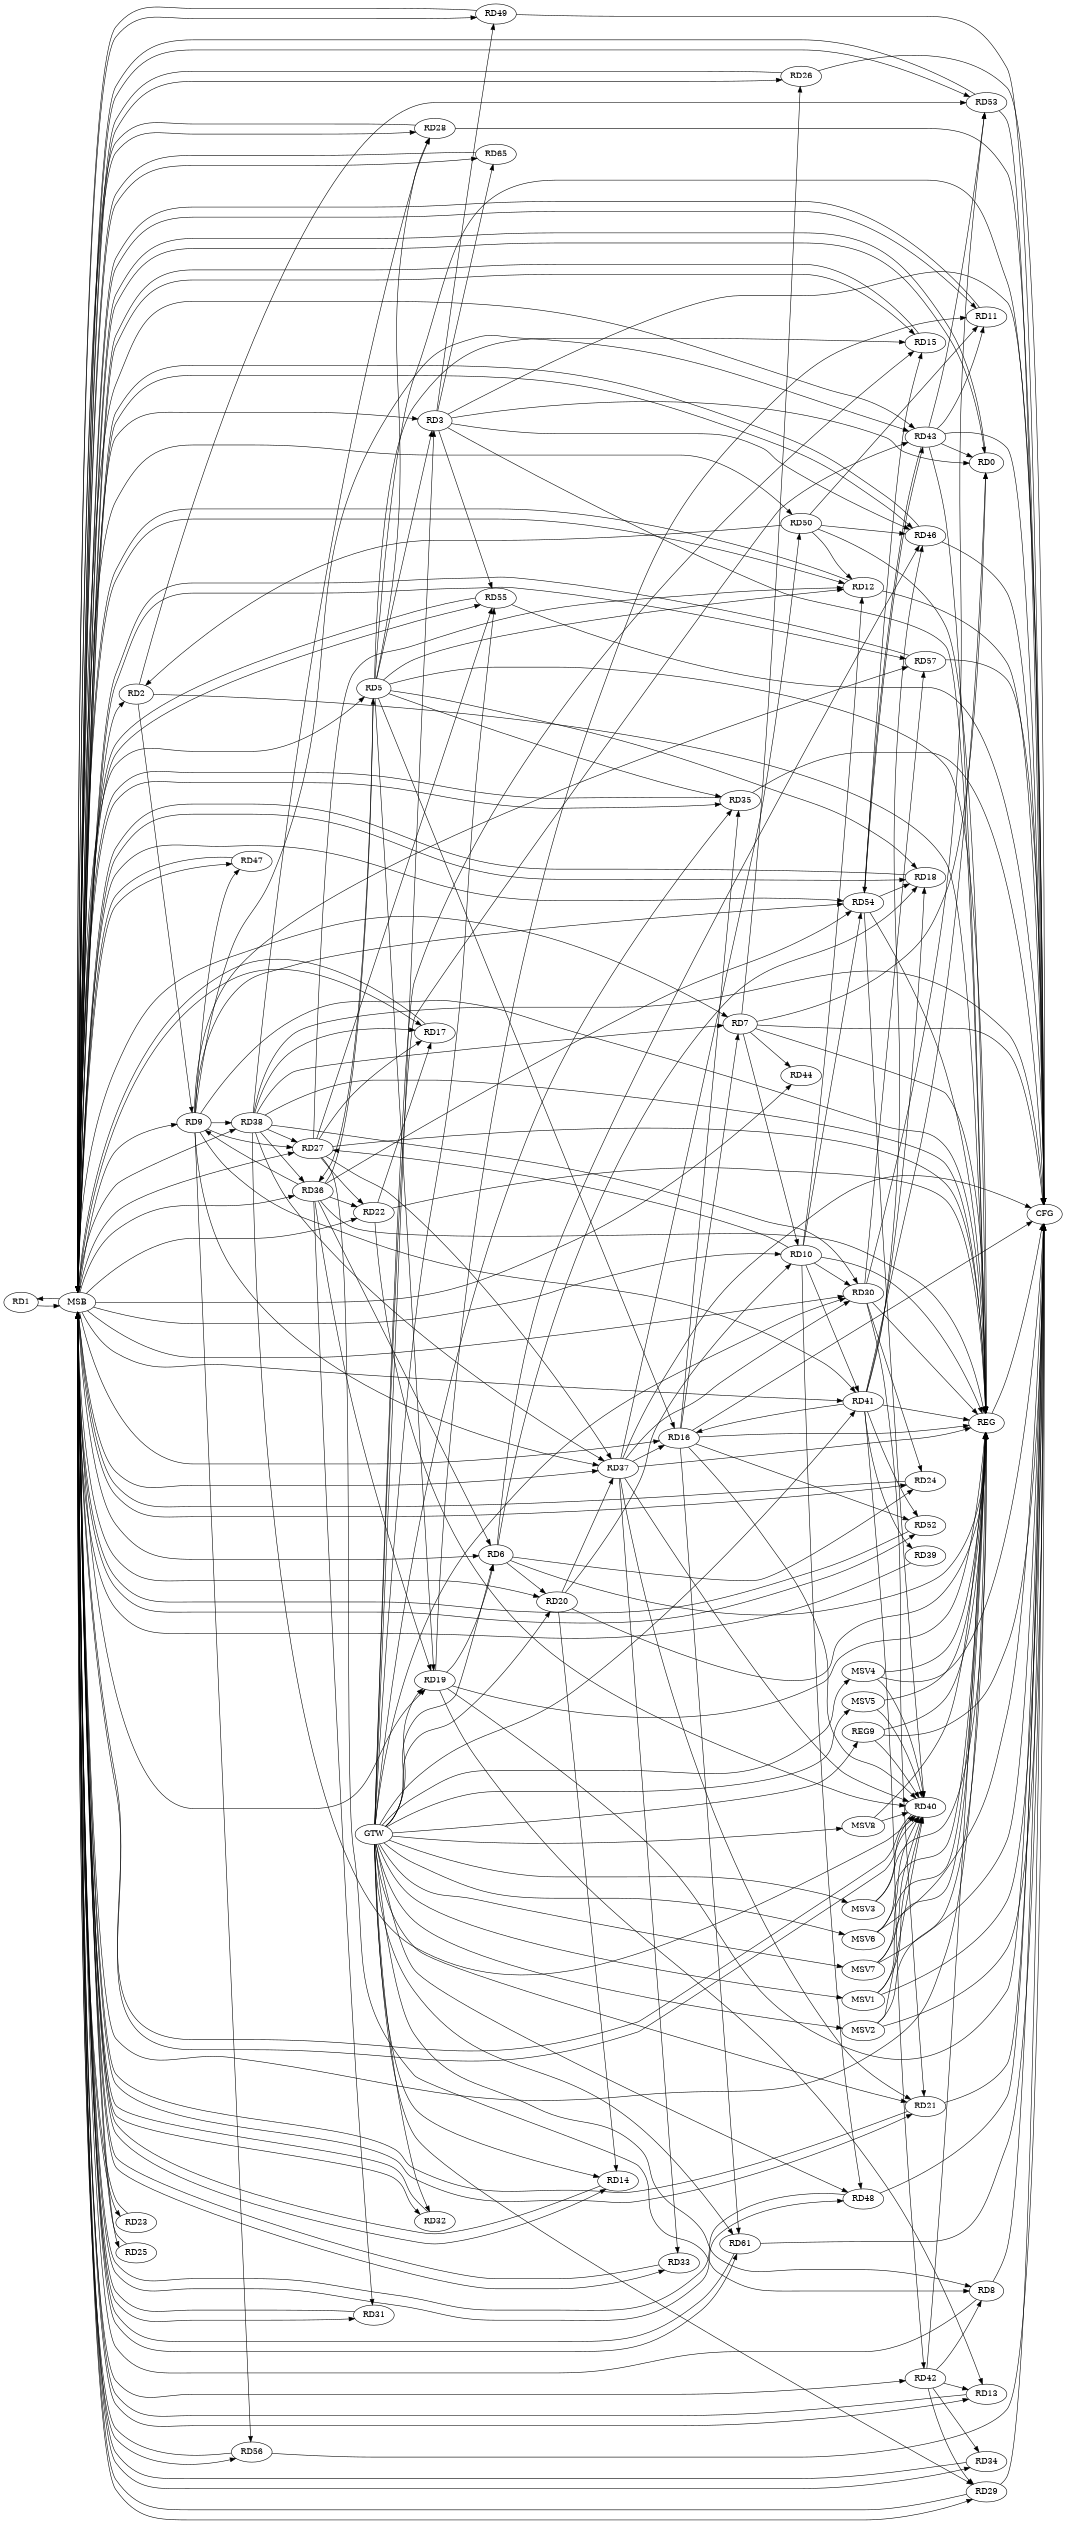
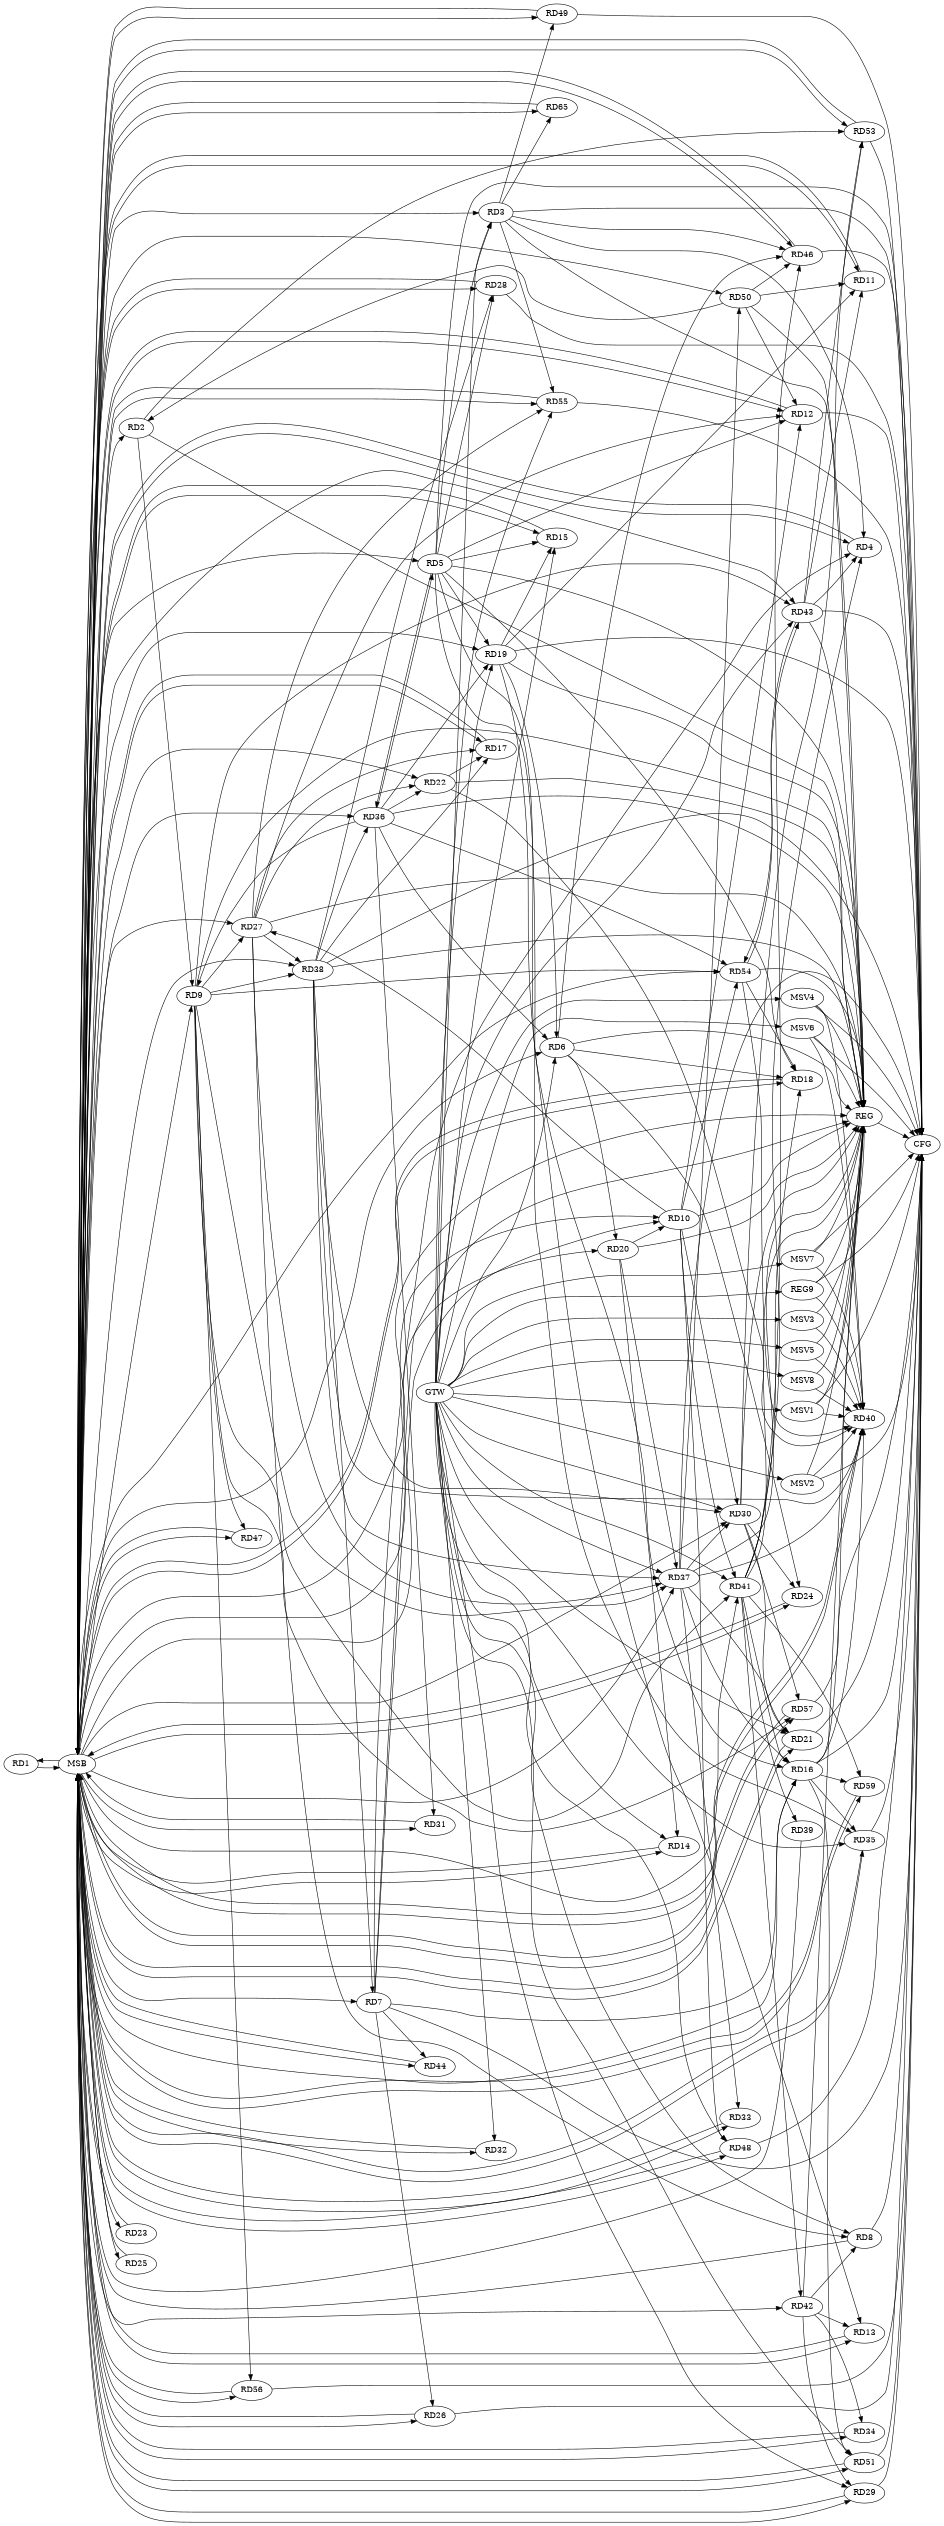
node "RD0": label "RD0" -> "RD4"
edge "RD54" -> "RD15": now "RD19" -> "RD15"
edge "RD38" -> "RD27": reversed
edge "RD16" -> "RD7": reversed
node "RD52": label "RD52" -> "RD59"
edge "GTW" -> "RD20": now "GTW" -> "RD37"
edge "RD44" -> "MSB": added
node "RD61": label "RD61" -> "RD51"
